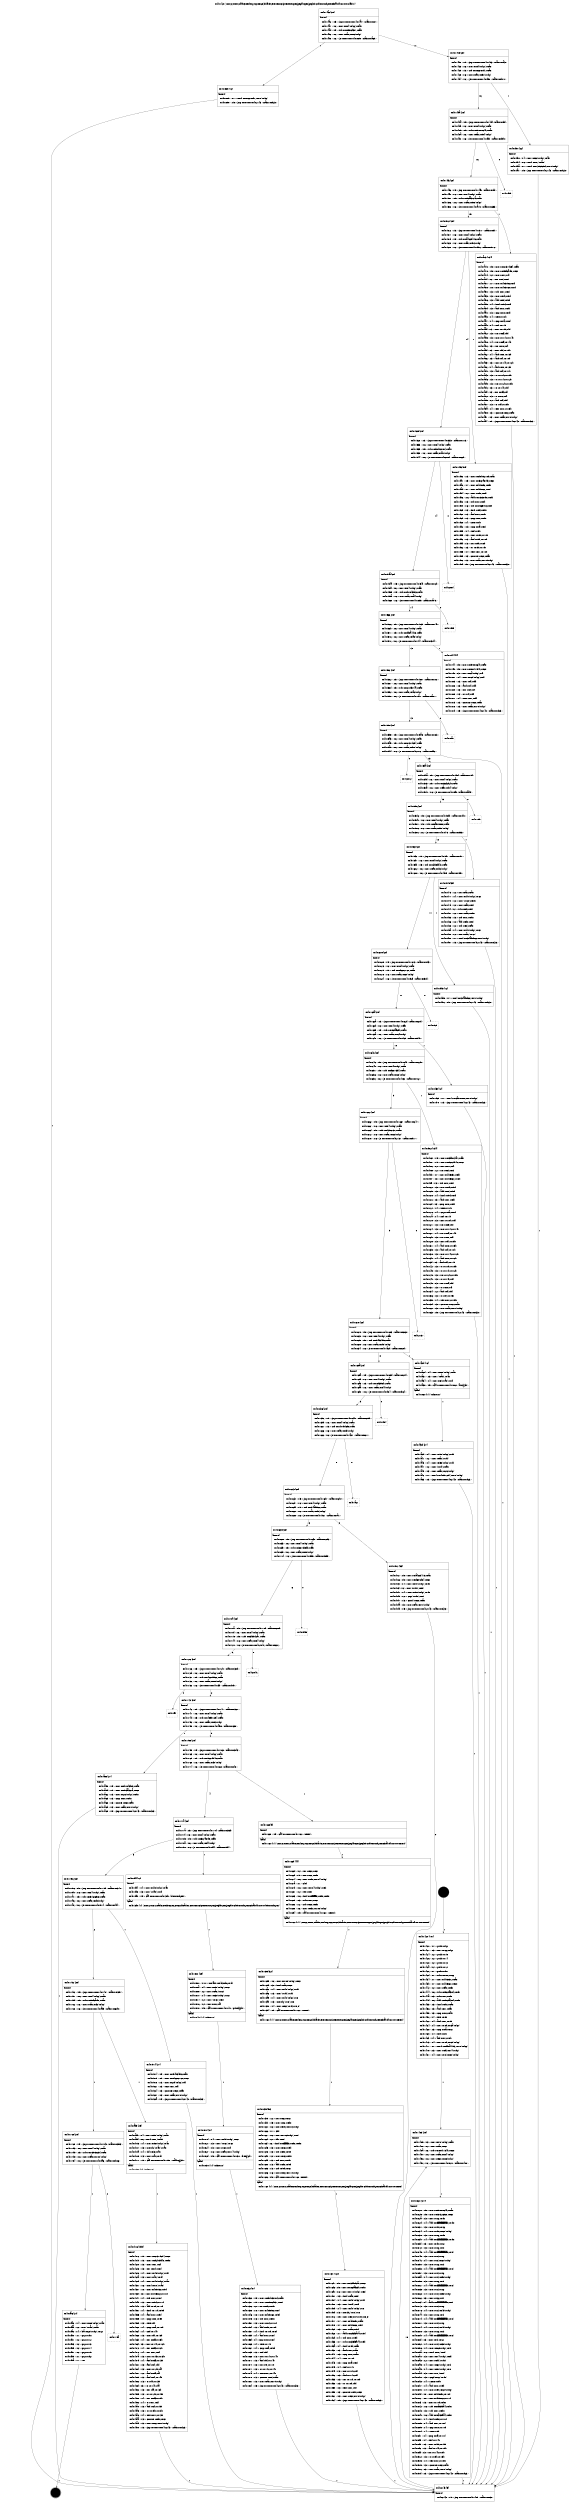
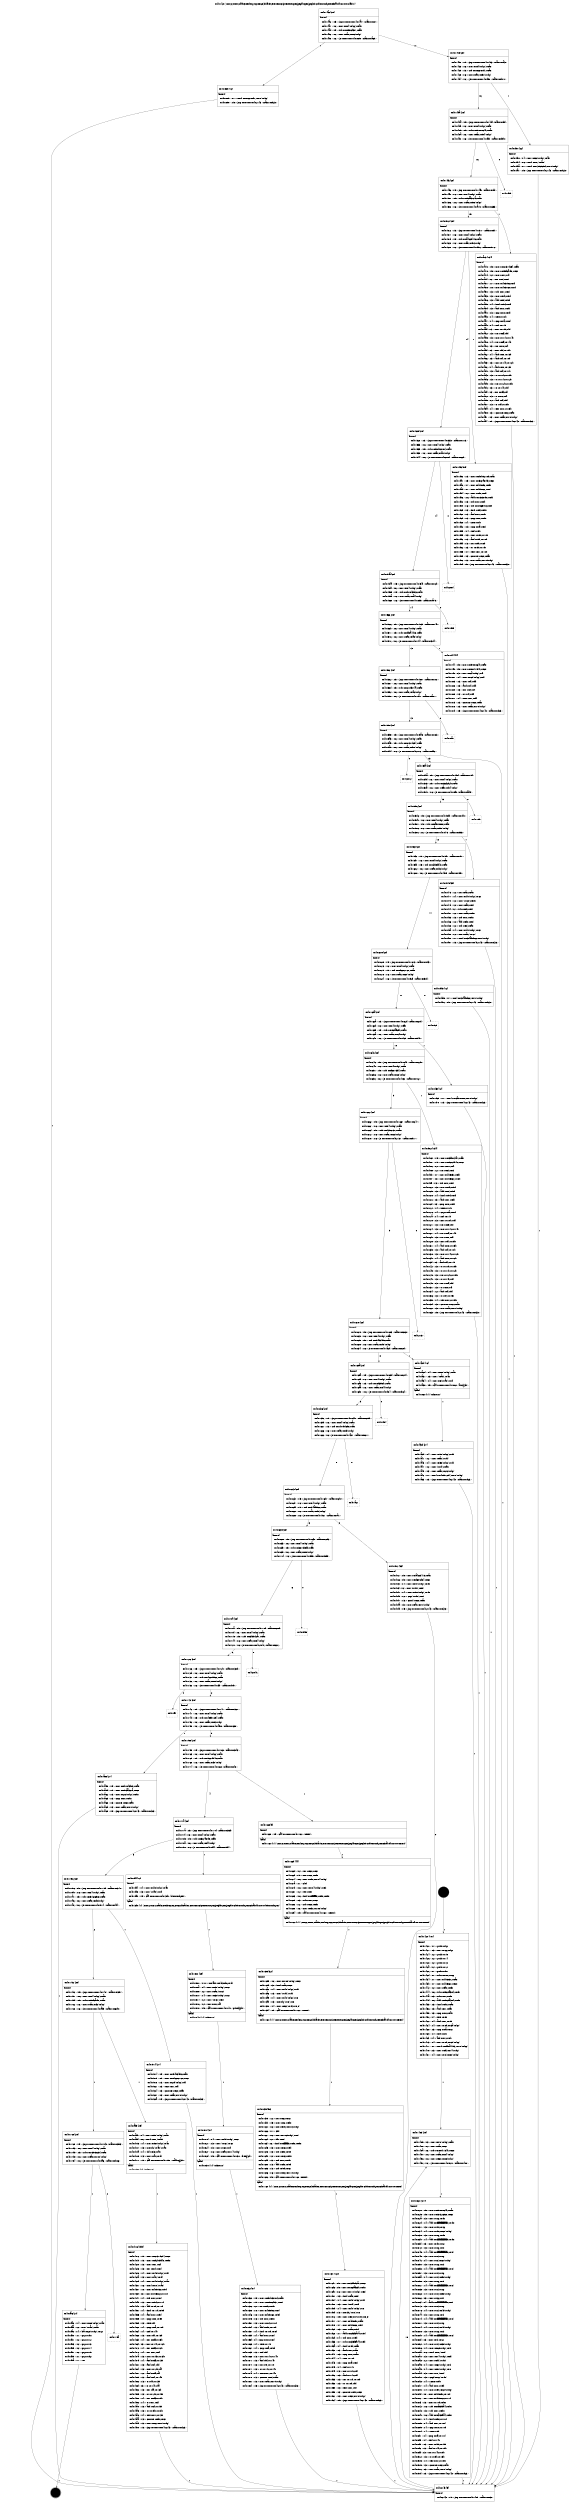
edge "0x4015f2 [28]" -> "0x401bb5 [12]": removed, label "1"
